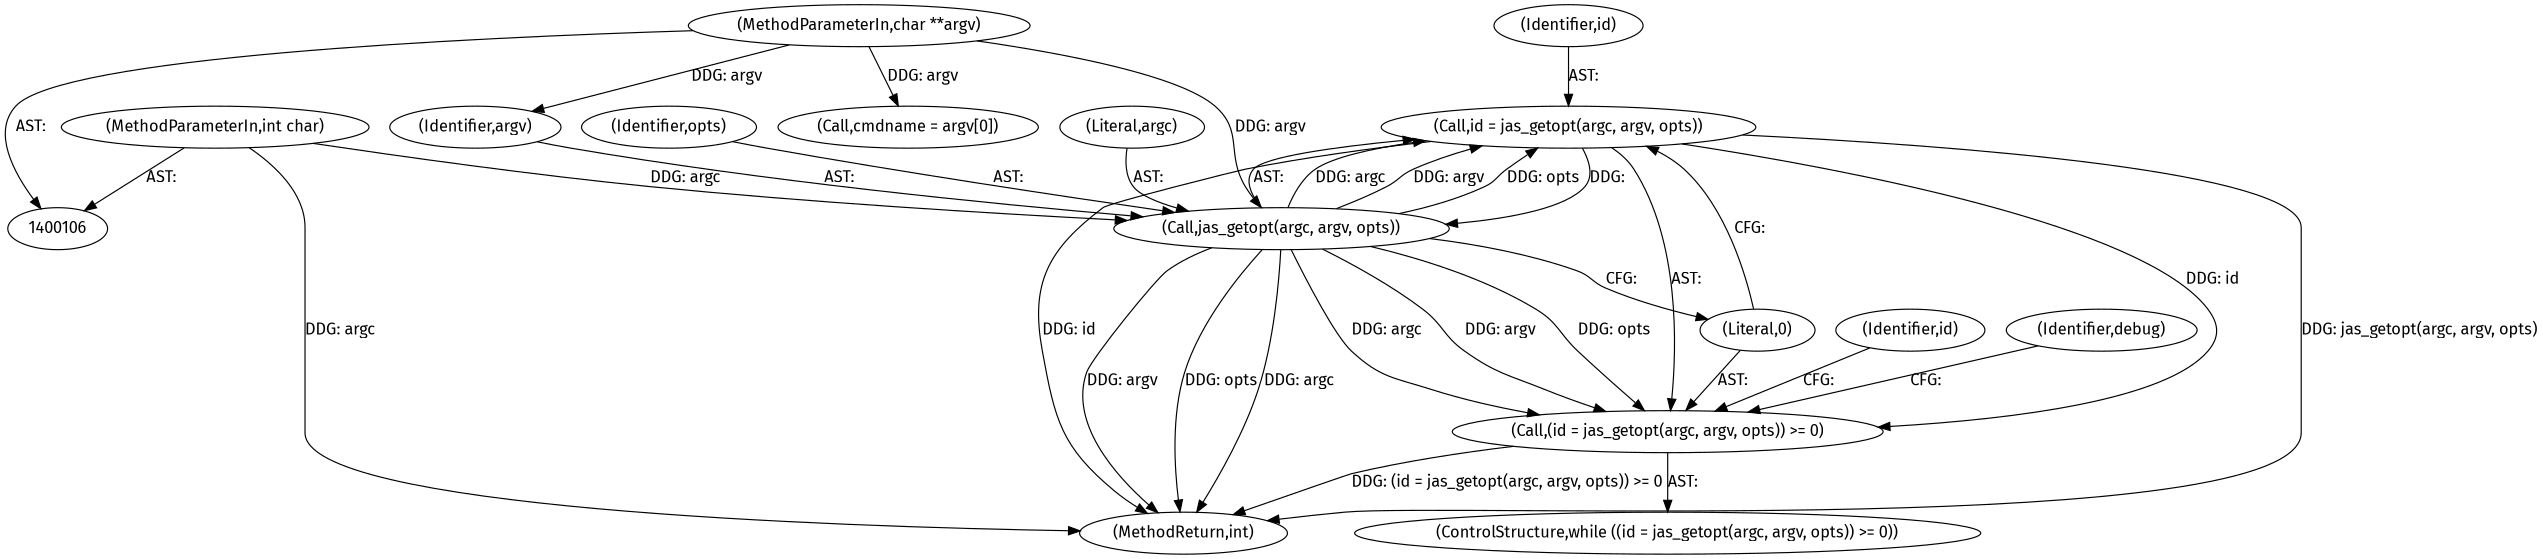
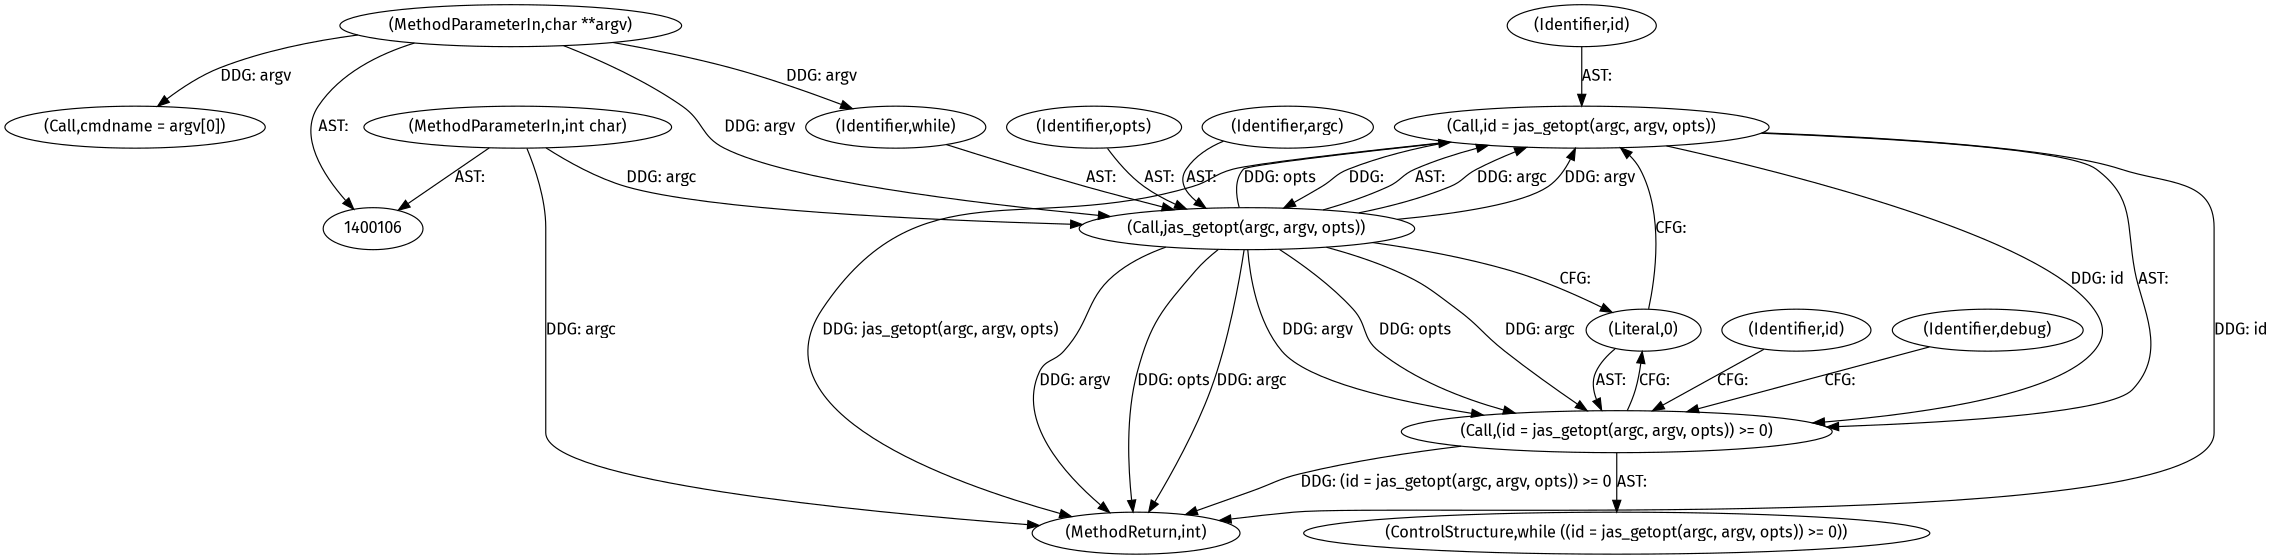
node "(Identifier,argv)": label "(Identifier,argv)" -> "(Identifier,while)"
node "(Literal,argc)": label "(Literal,argc)" -> "(Identifier,argc)"
edge "(Call,(id = jas_getopt(argc, argv, opts)) >= 0)" -> "(Literal,0)": added, label "CFG:"
